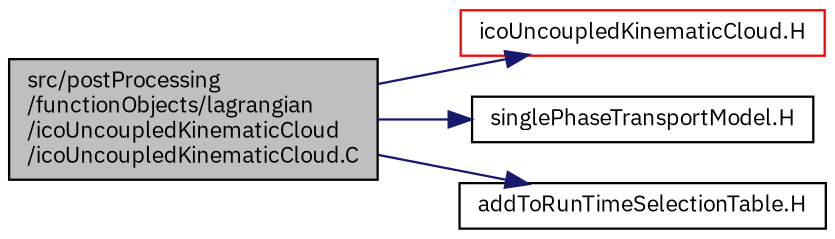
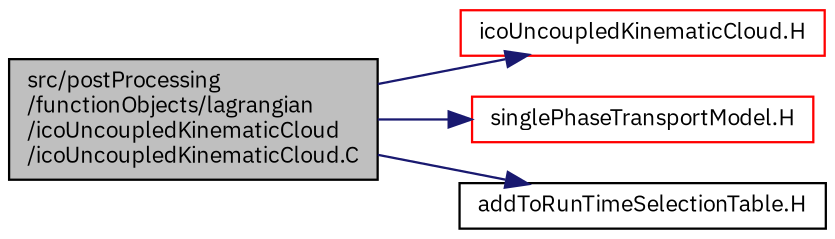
node "singlePhaseTransportModel.H": color black -> red
